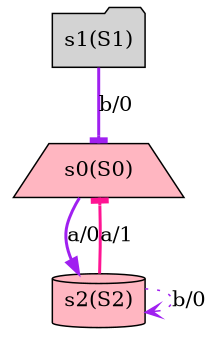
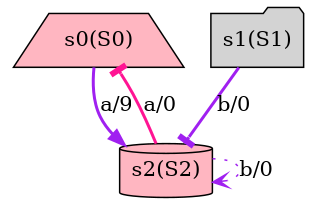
edge "s1(S1)" -> "s0(S0)": now "s1(S1)" -> "s2(S2)"
edge "s0(S0)" -> "s2(S2)": label "a/0" -> "a/9"
edge "s2(S2)" -> "s0(S0)": label "a/1" -> "a/0"
